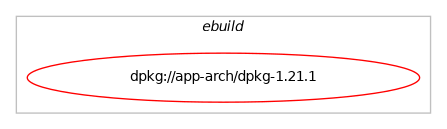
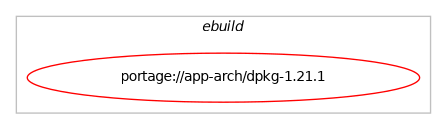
node "dpkg://app-arch/dpkg-1.21.1": label "dpkg://app-arch/dpkg-1.21.1" -> "portage://app-arch/dpkg-1.21.1"
